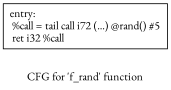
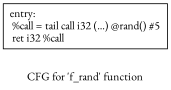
node "entry:": text "%call = tail call i72 (...) @rand() #5" -> "%call = tail call i32 (...) @rand() #5"
